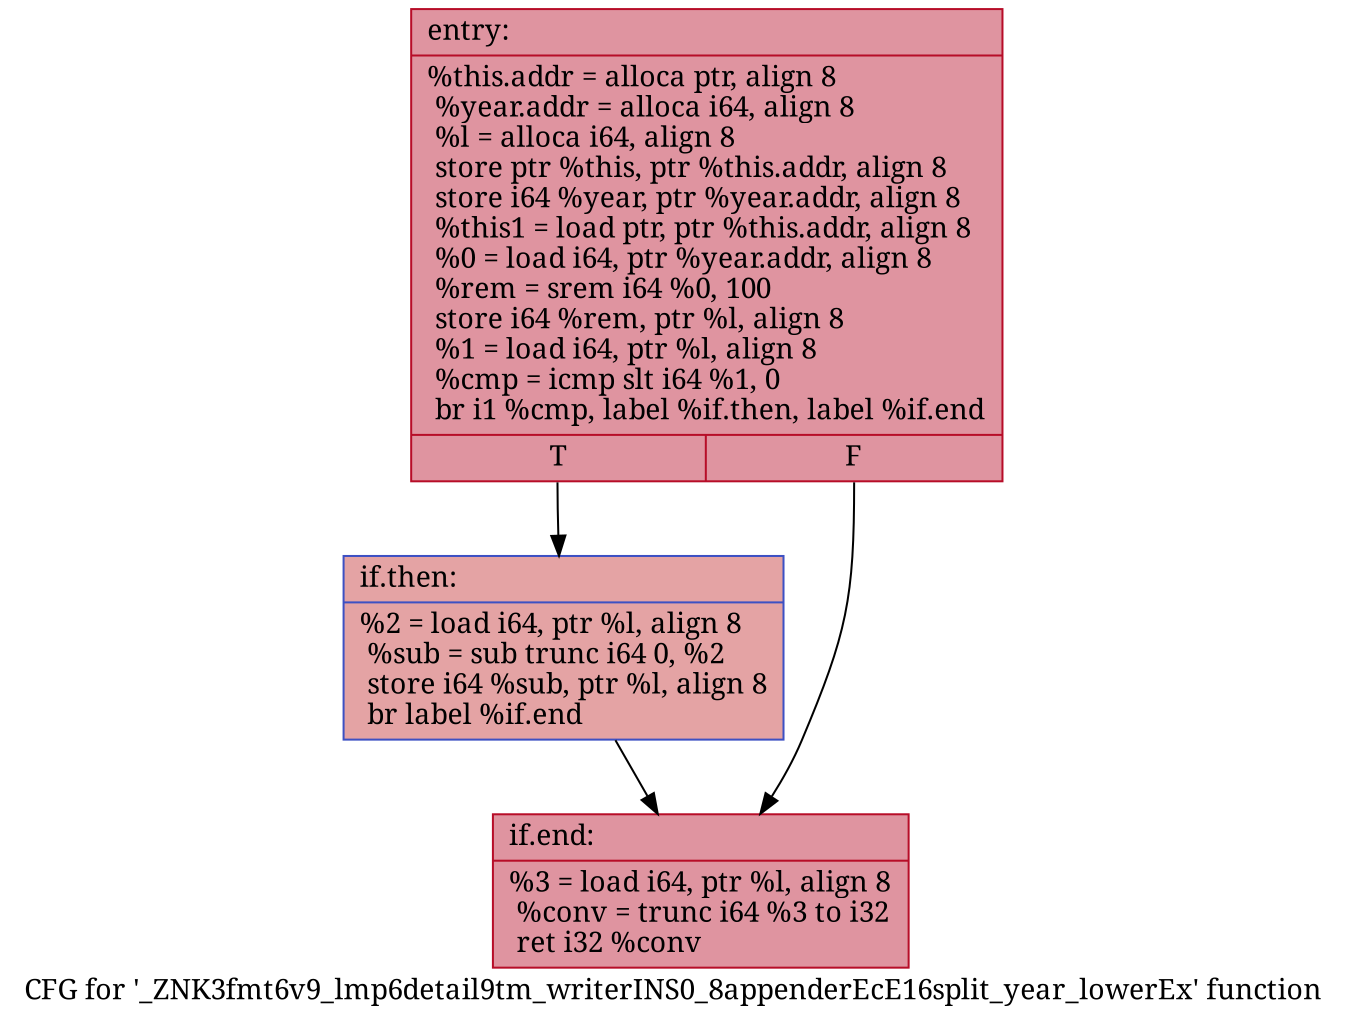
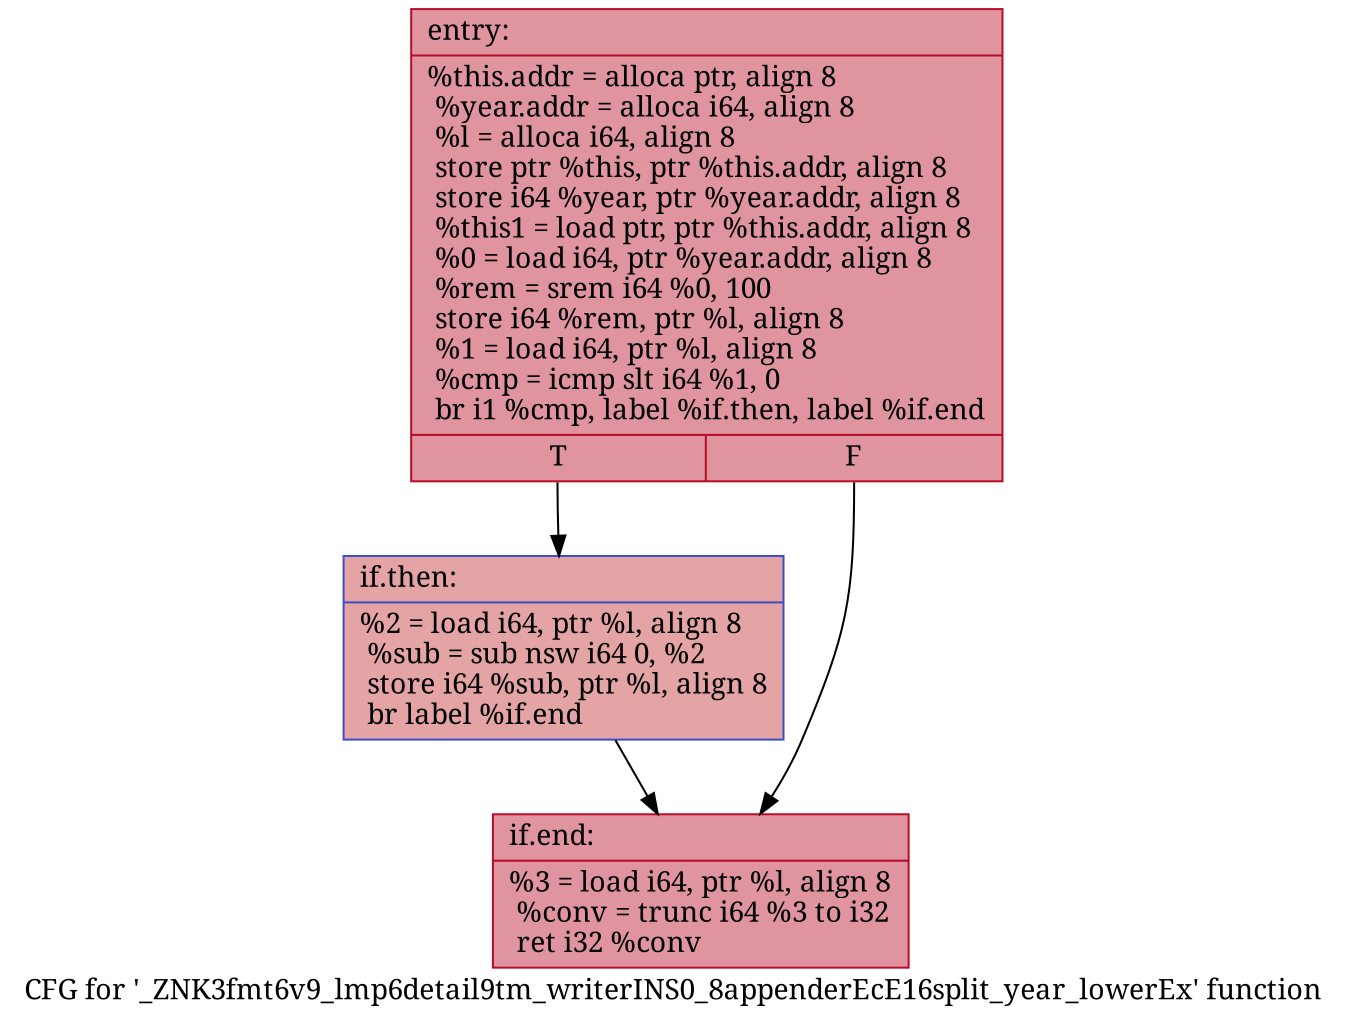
node "if.then:": text "%sub = sub trunc i64 0, %2" -> "%sub = sub nsw i64 0, %2"
